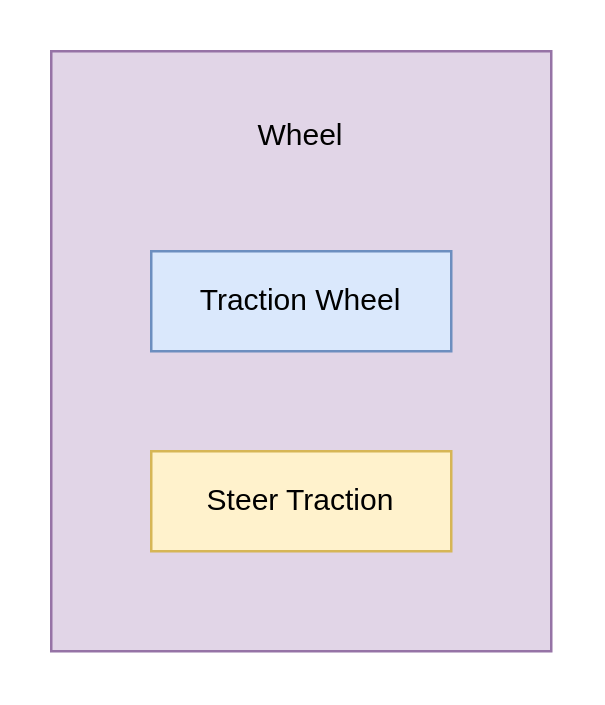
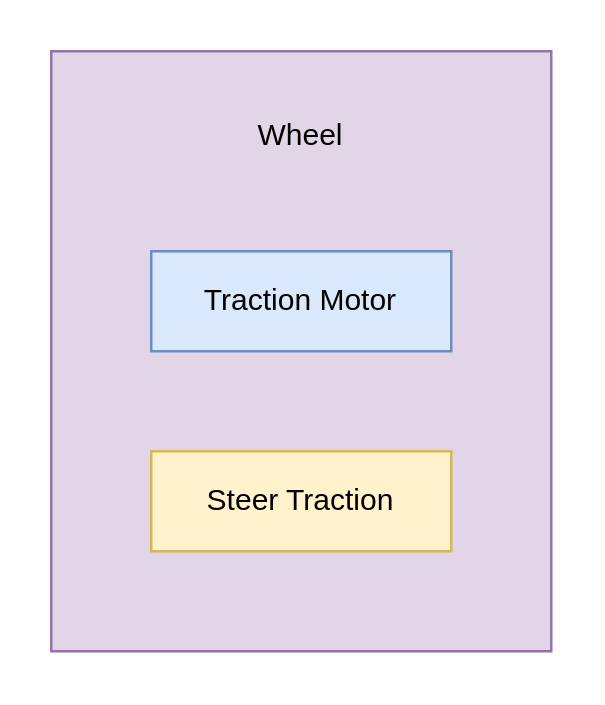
node "Traction Wheel": label "Traction Wheel" -> "Traction Motor"
